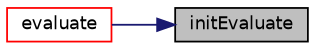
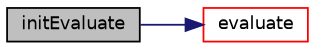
edge "evaluate" -> "initEvaluate": reversed
